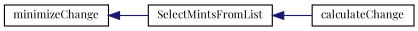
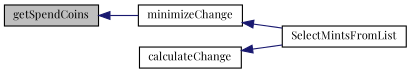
node "getSpendCoins": added
edge "calculateChange" -> "SelectMintsFromList": reversed
